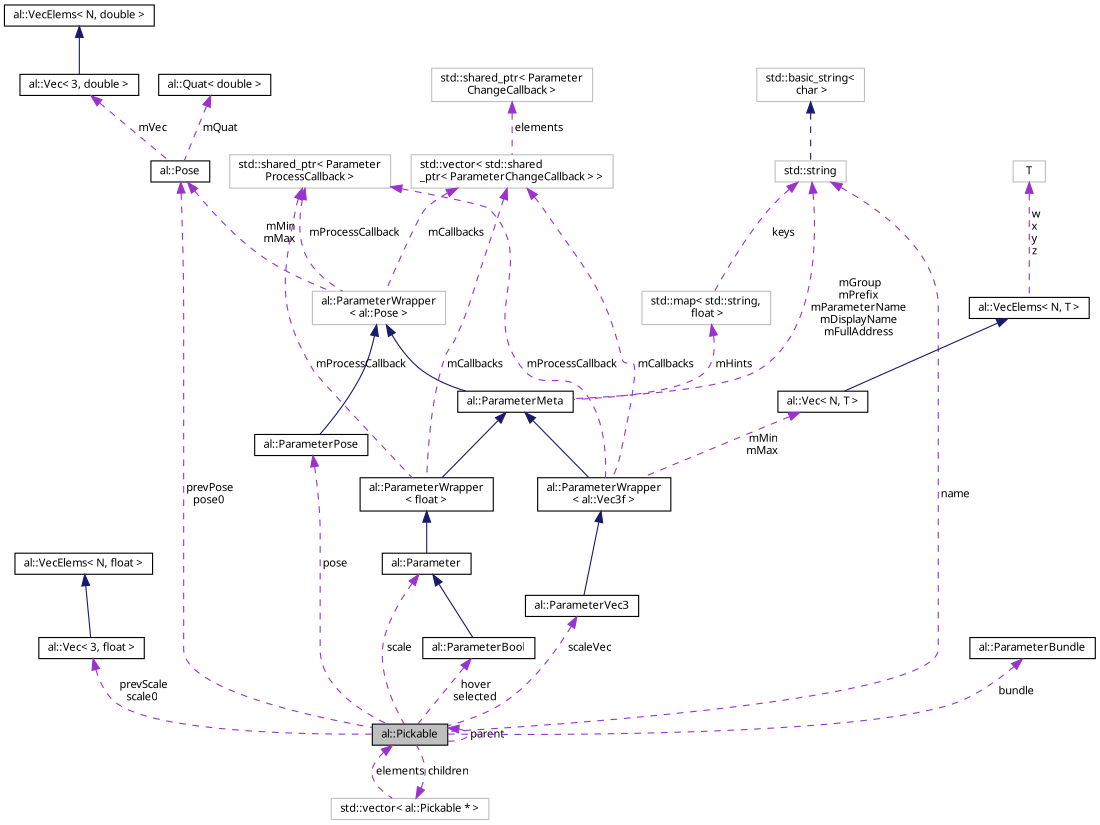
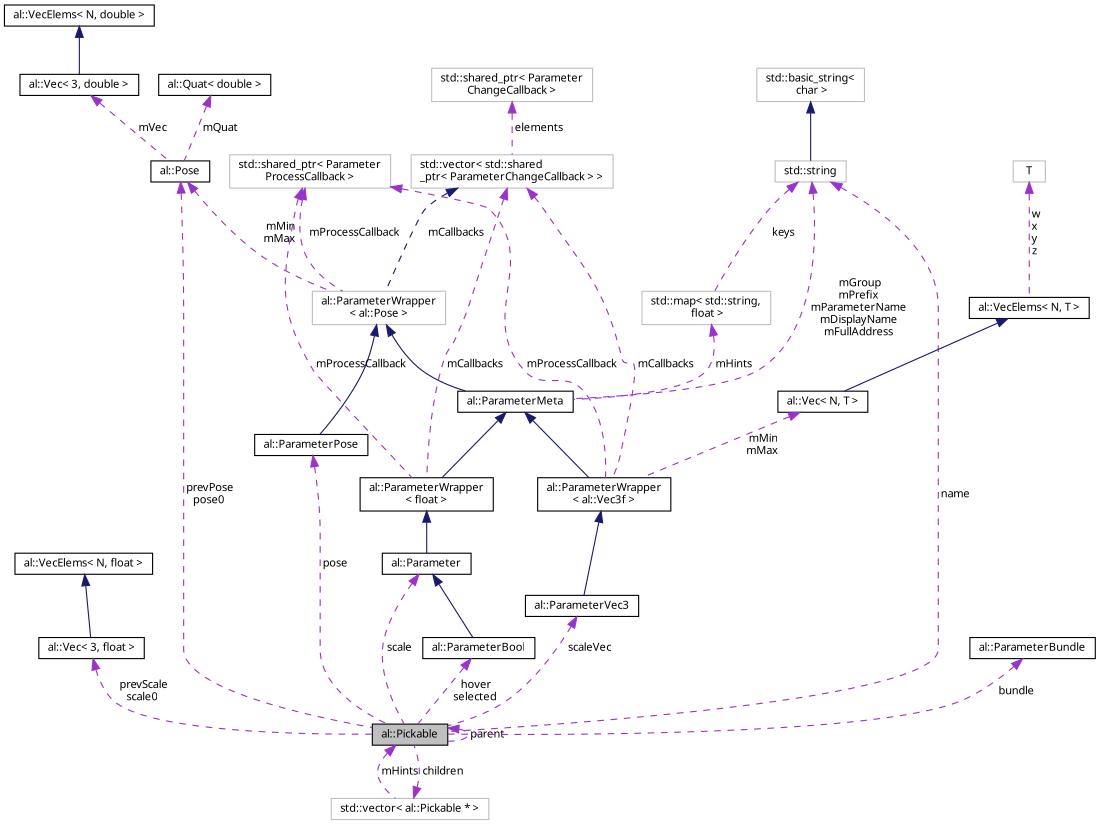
edge "std::string" -> "std::basic_string< char >": style dashed -> solid
edge "al::ParameterWrapper < al::Pose >" -> "std::vector< std::shared _ptr< ParameterChangeCallback > >": color darkorchid3 -> midnightblue
edge "std::vector< al::Pickable * >" -> "al::Pickable": label " elements" -> " mHints"
